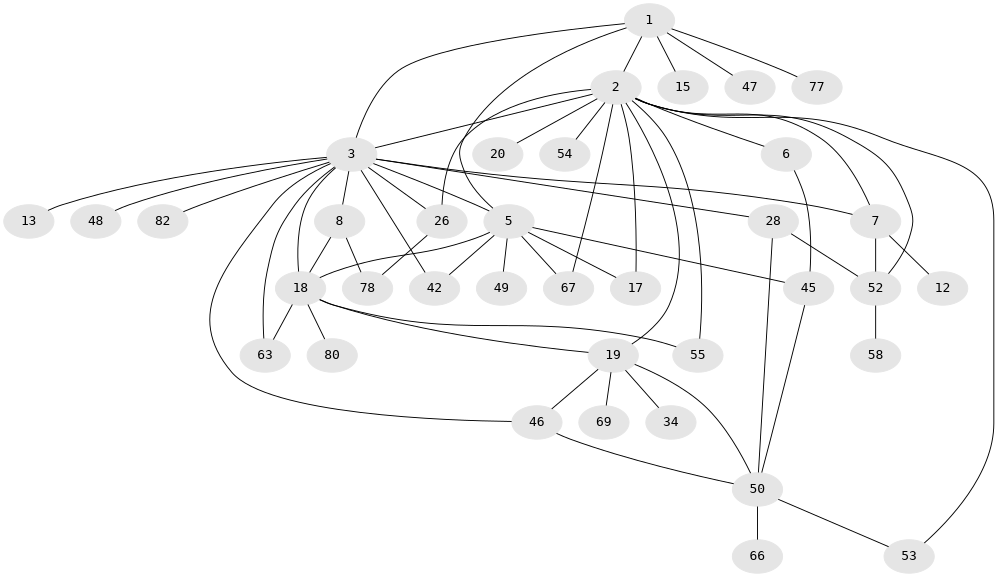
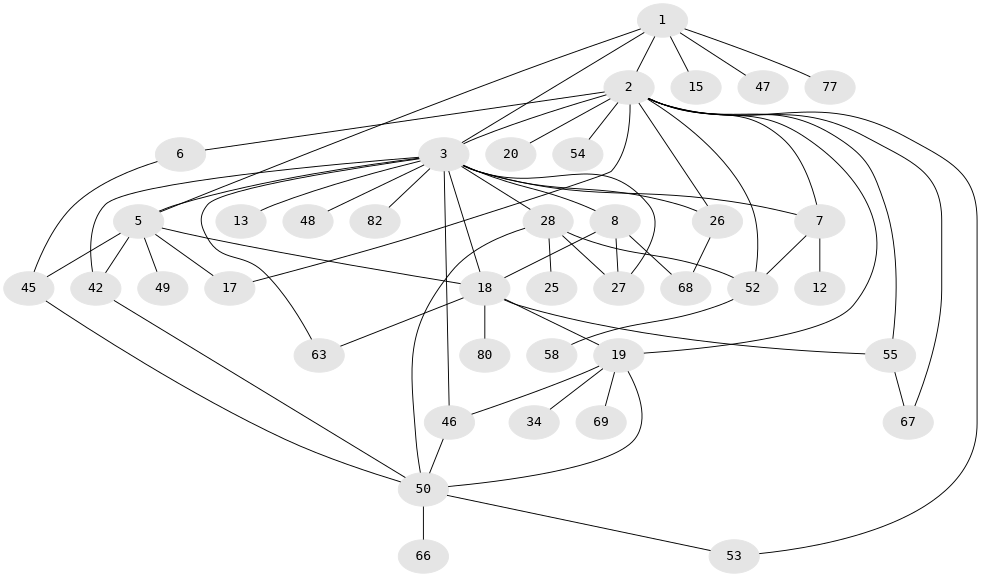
edge "5" -- "67": now "55" -- "67"
node "78": label "78" -> "68"
node "25": added
node "27": added
edge "42" -- "50": added
